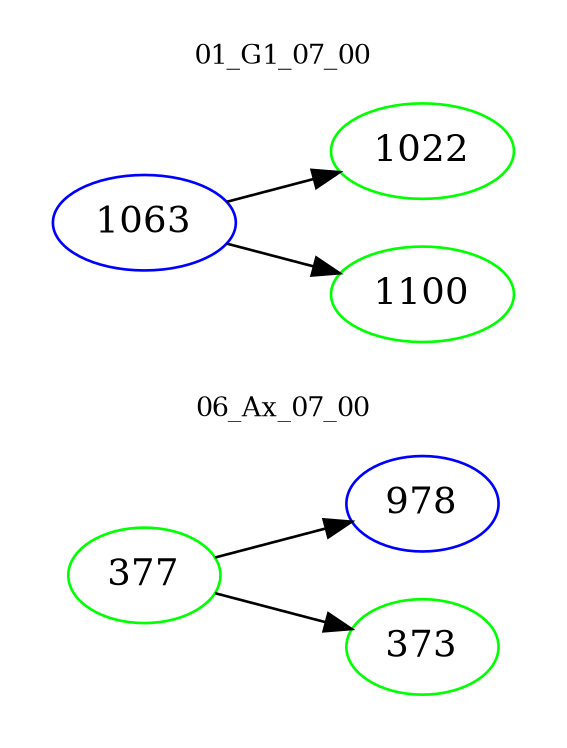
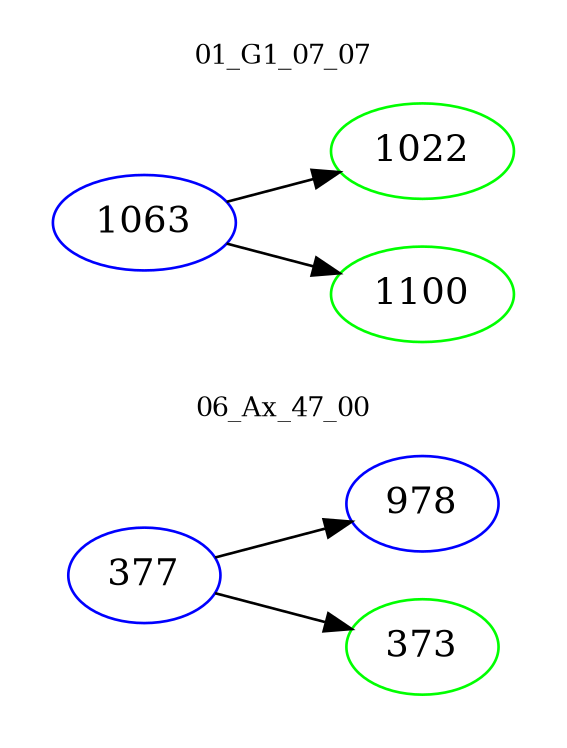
cluster "01_G1_07_00": label "01_G1_07_00" -> "01_G1_07_07"
cluster "06_Ax_07_00": label "06_Ax_07_00" -> "06_Ax_47_00"
node "377": color green -> blue
